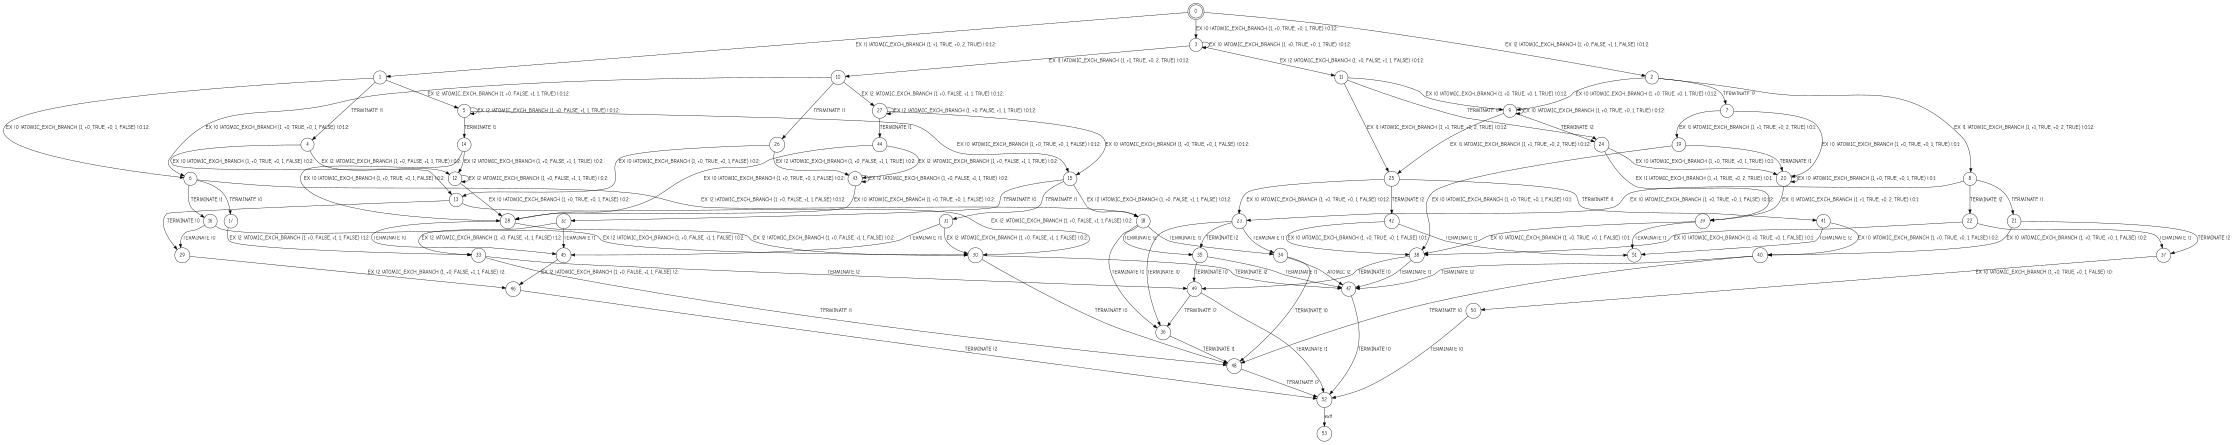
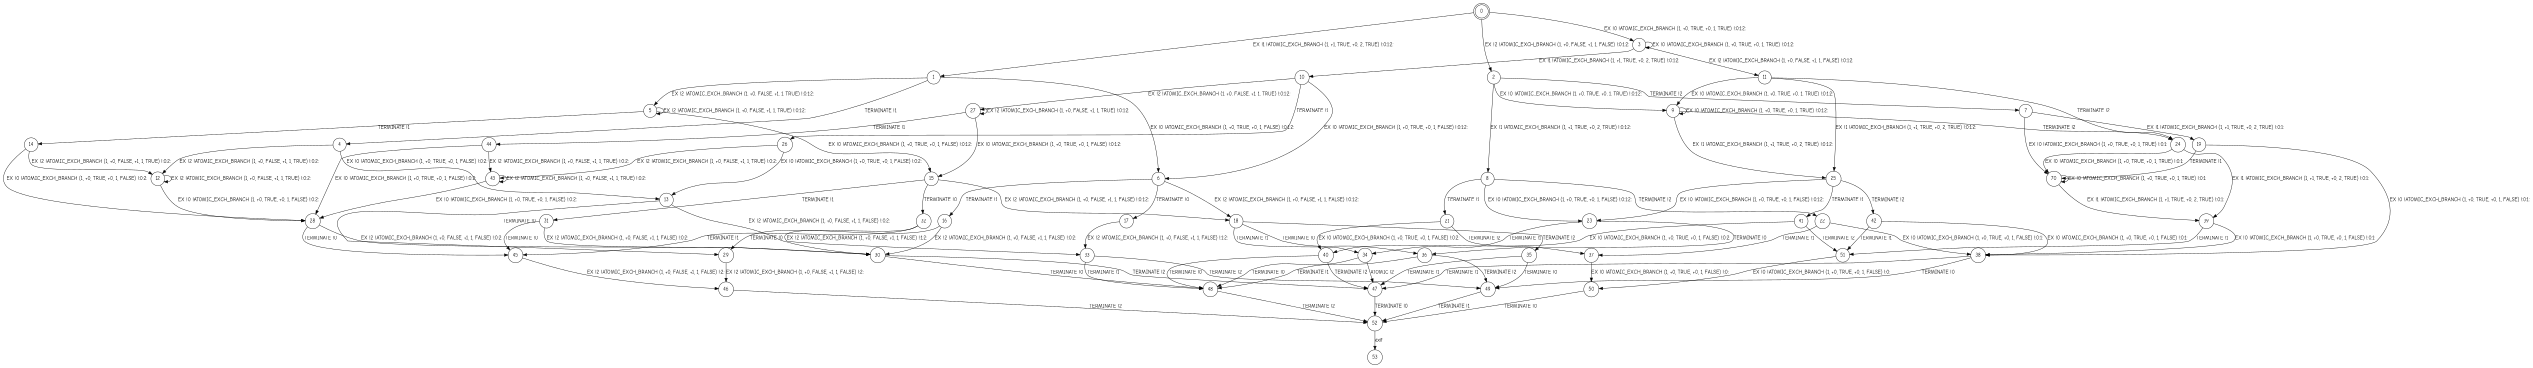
node "20": label "20" -> "70"
edge "23" -> "35": removed, label "TERMINATE !2"
edge "51" -> "50": added, label "EX !0 !ATOMIC_EXCH_BRANCH (1, +0, TRUE, +0, 1, FALSE) !:0:"
edge "49" -> "36": reversed
